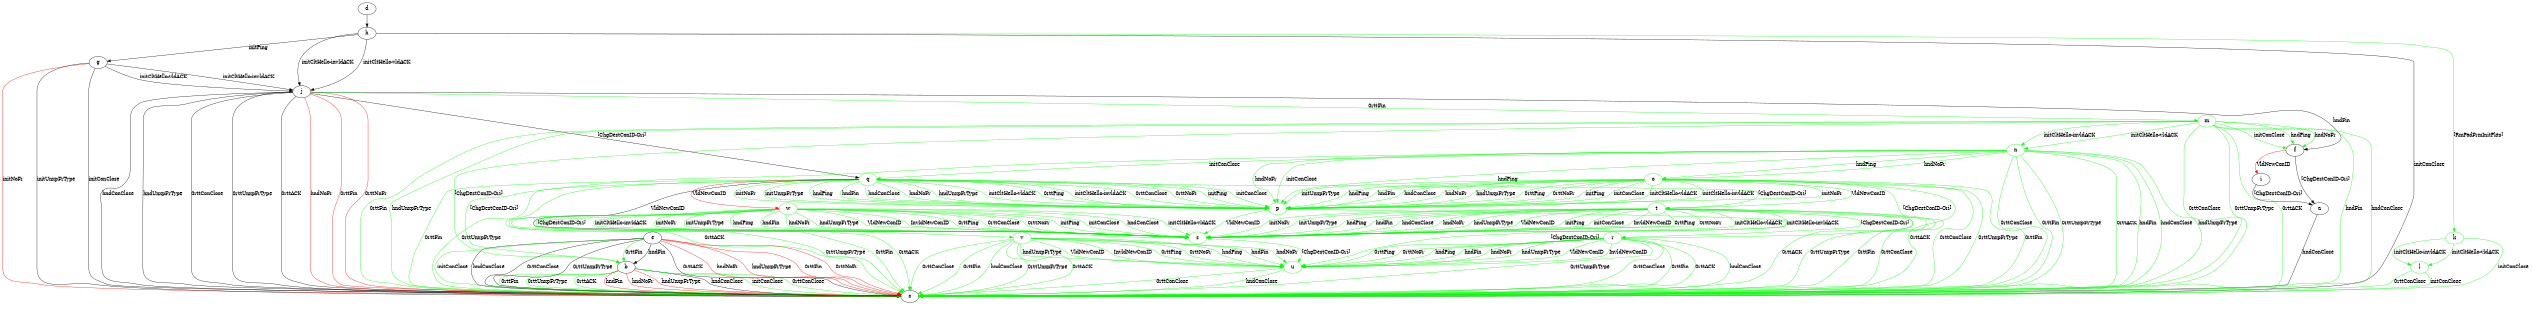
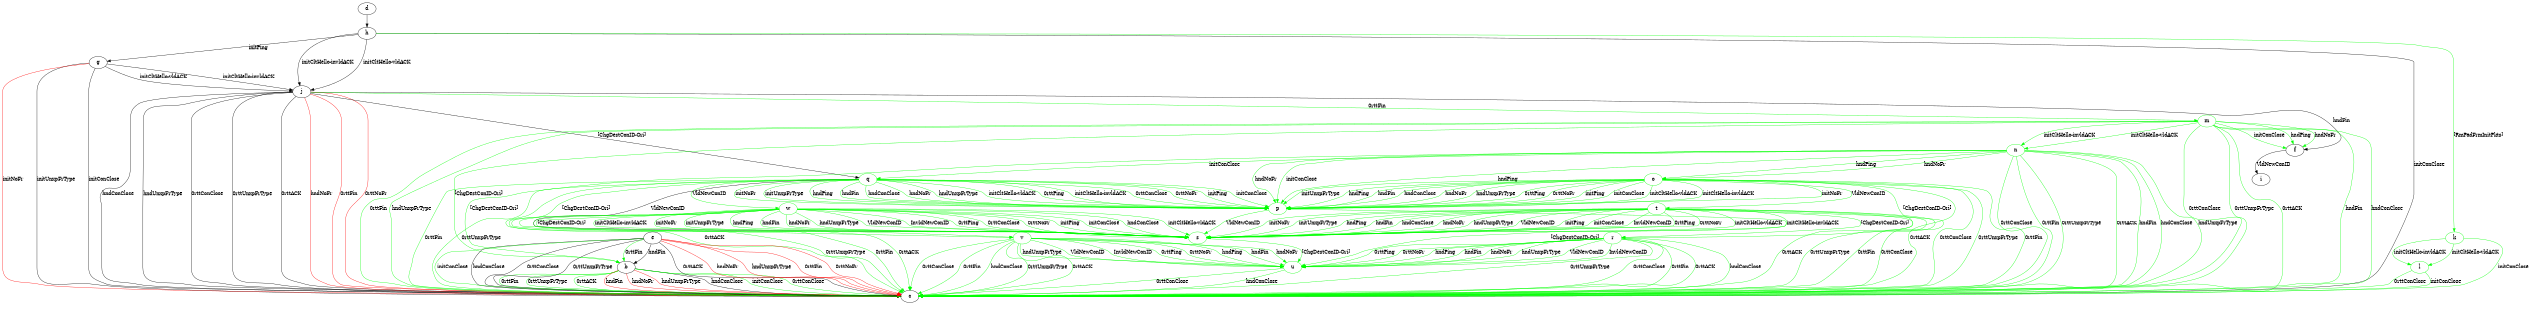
edge "f" -> "i": color red -> black
edge "q" -> "w": color red -> green
edge "q" -> "t": now "q" -> "v"
node "a": removed
